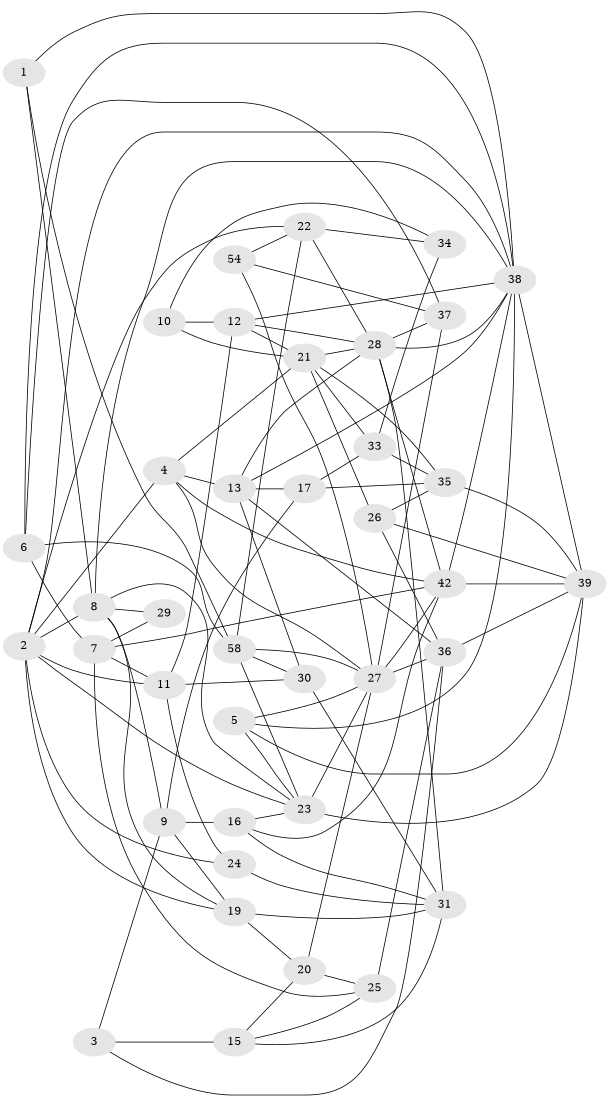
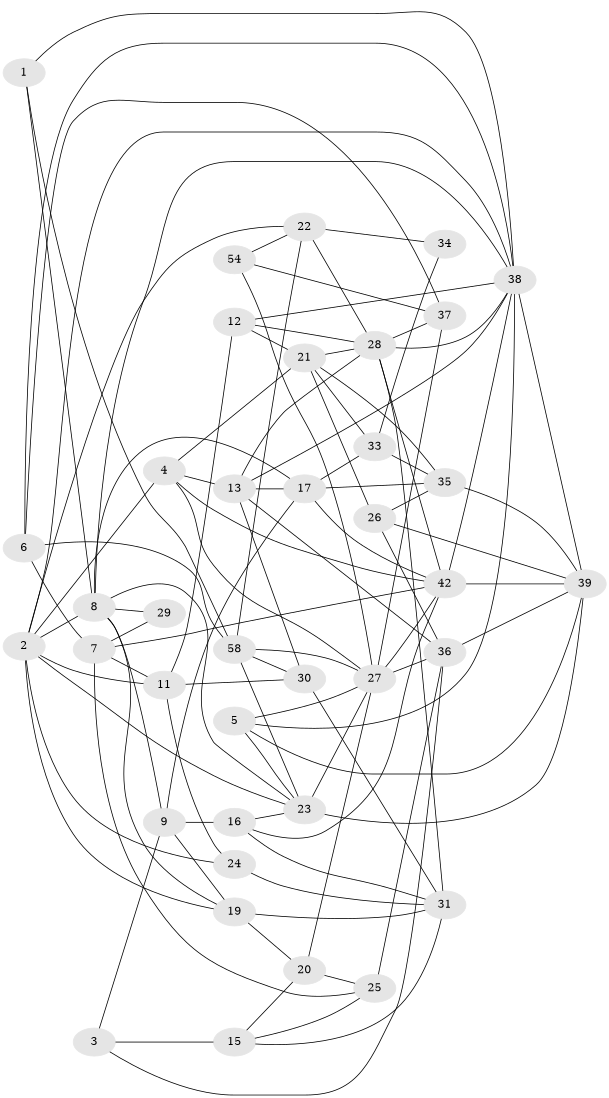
node "10": removed
edge "17" -- "8": added
edge "17" -- "42": added
